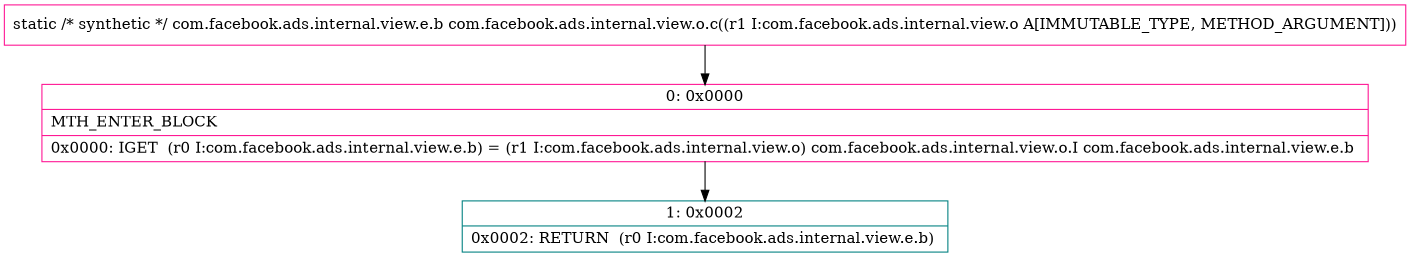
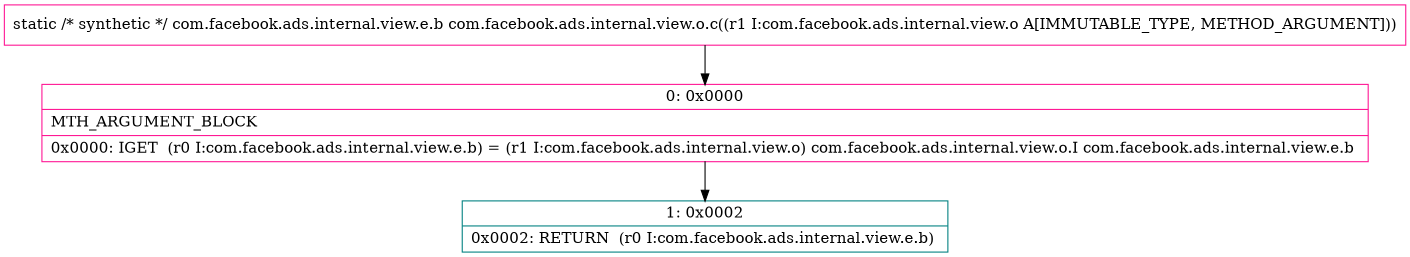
node "0: 0x0000": text "MTH_ENTER_BLOCK" -> "MTH_ARGUMENT_BLOCK"
